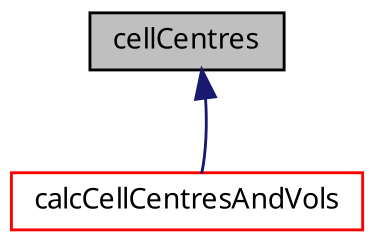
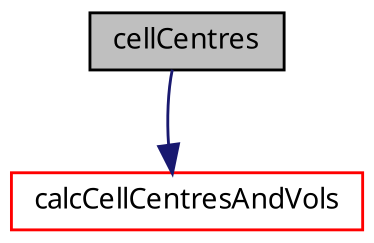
edge "calcCellCentresAndVols" -> "cellCentres": reversed
